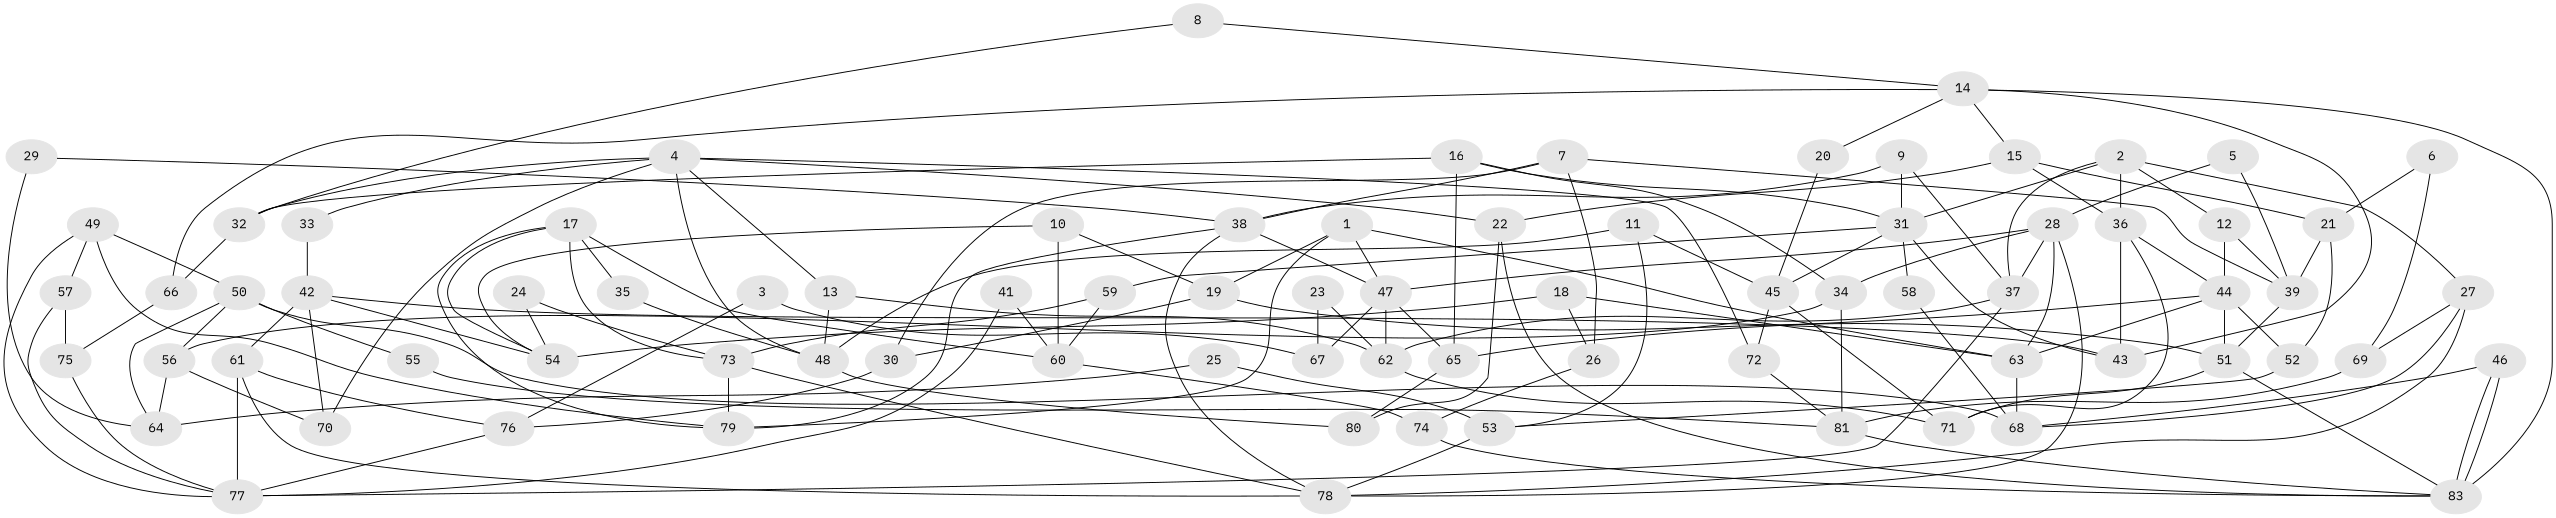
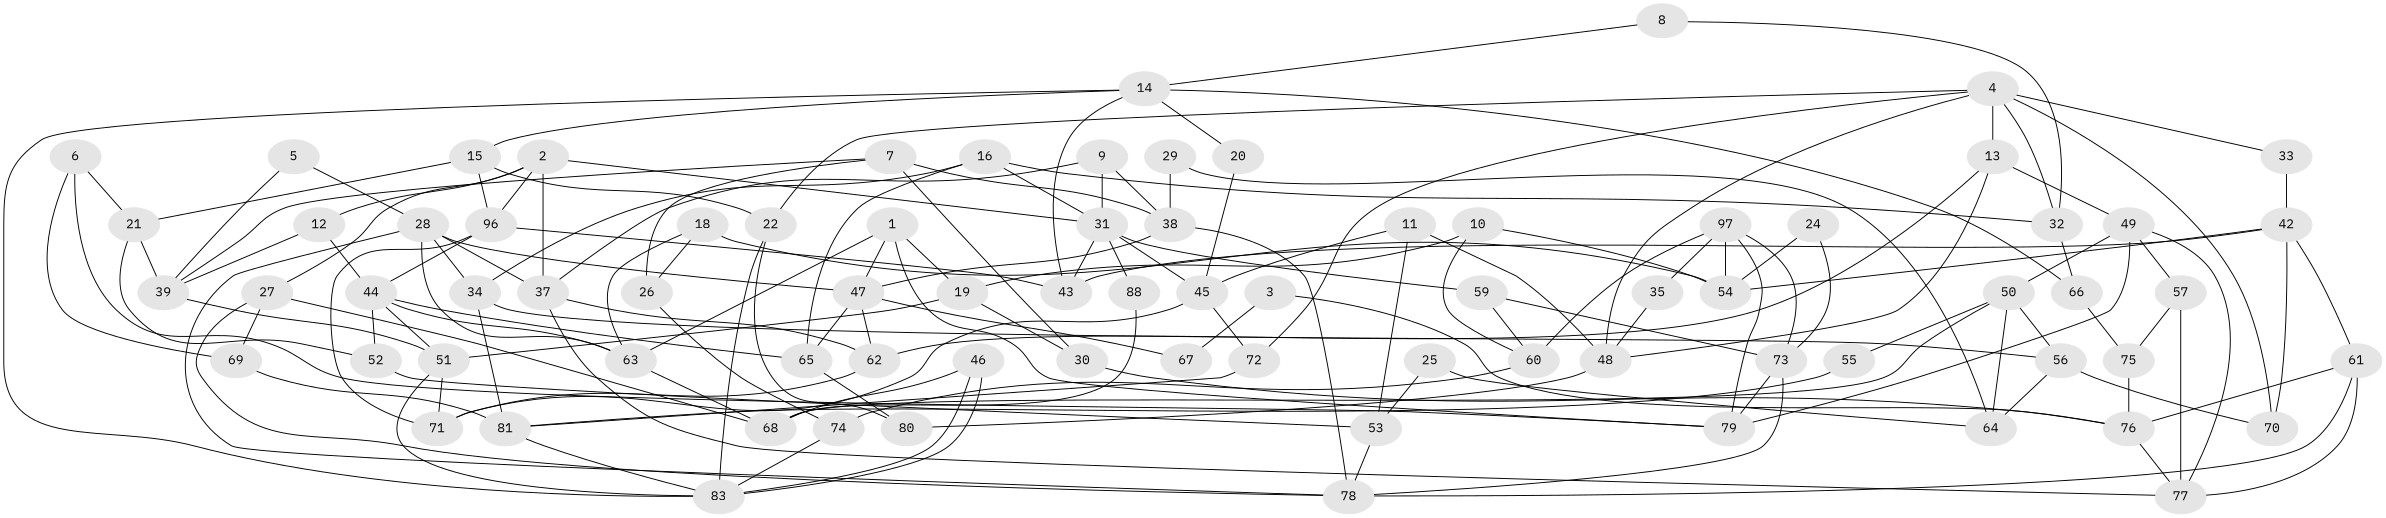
edge "13" -- "49": added
node "17": label "17" -> "97"
node "36": label "36" -> "96"
node "41": removed
node "23": removed
node "58": label "58" -> "88"
edge "38" -- "79": now "6" -- "79"
edge "75" -- "77": now "75" -- "76"
